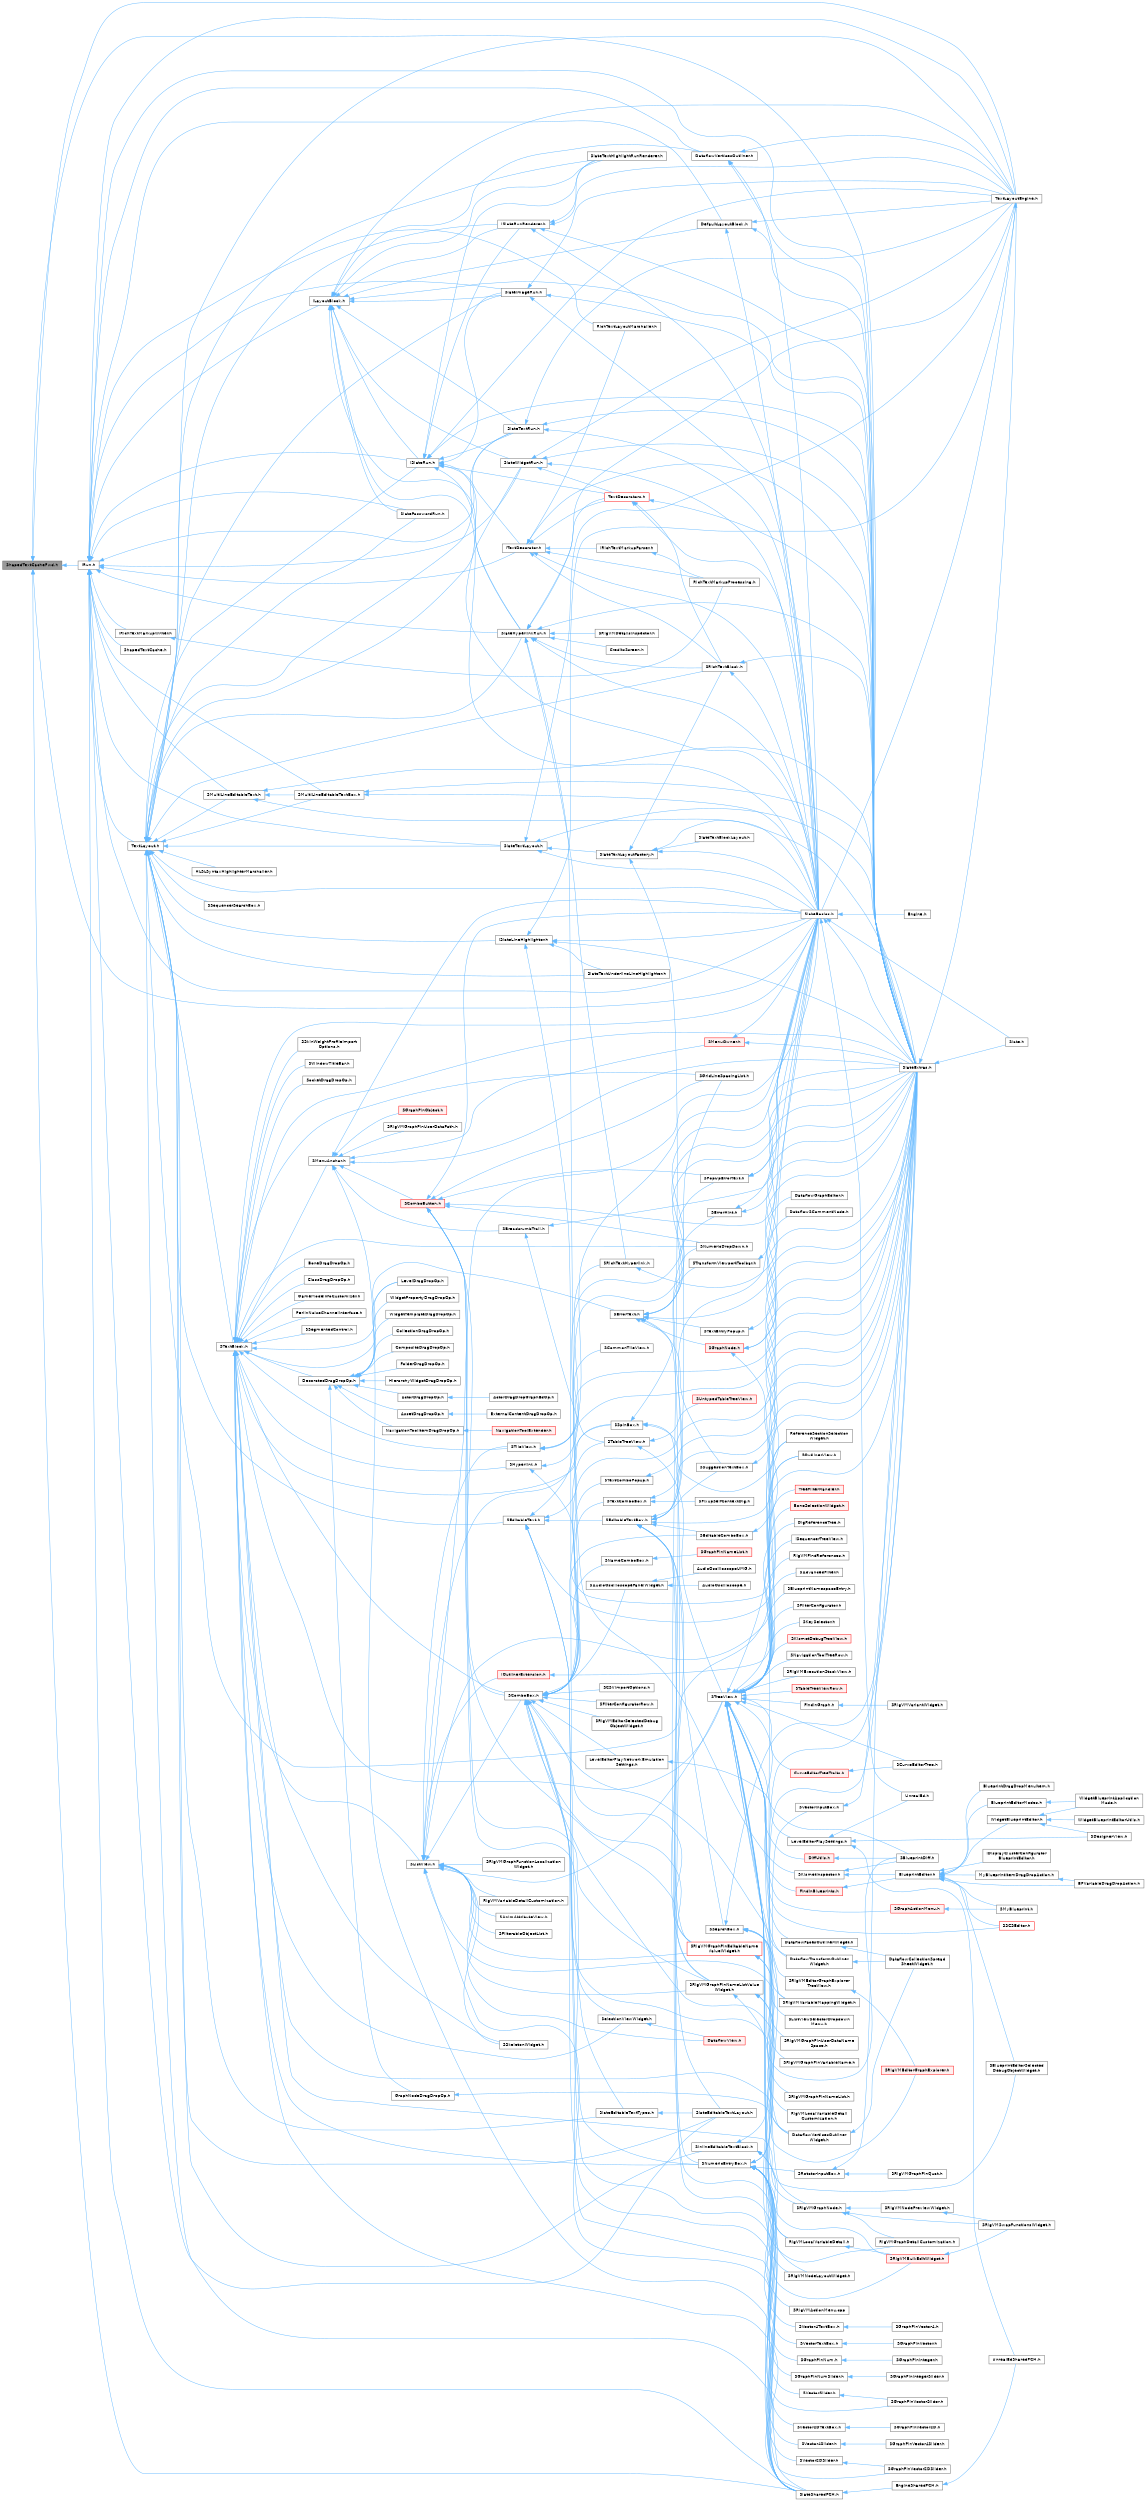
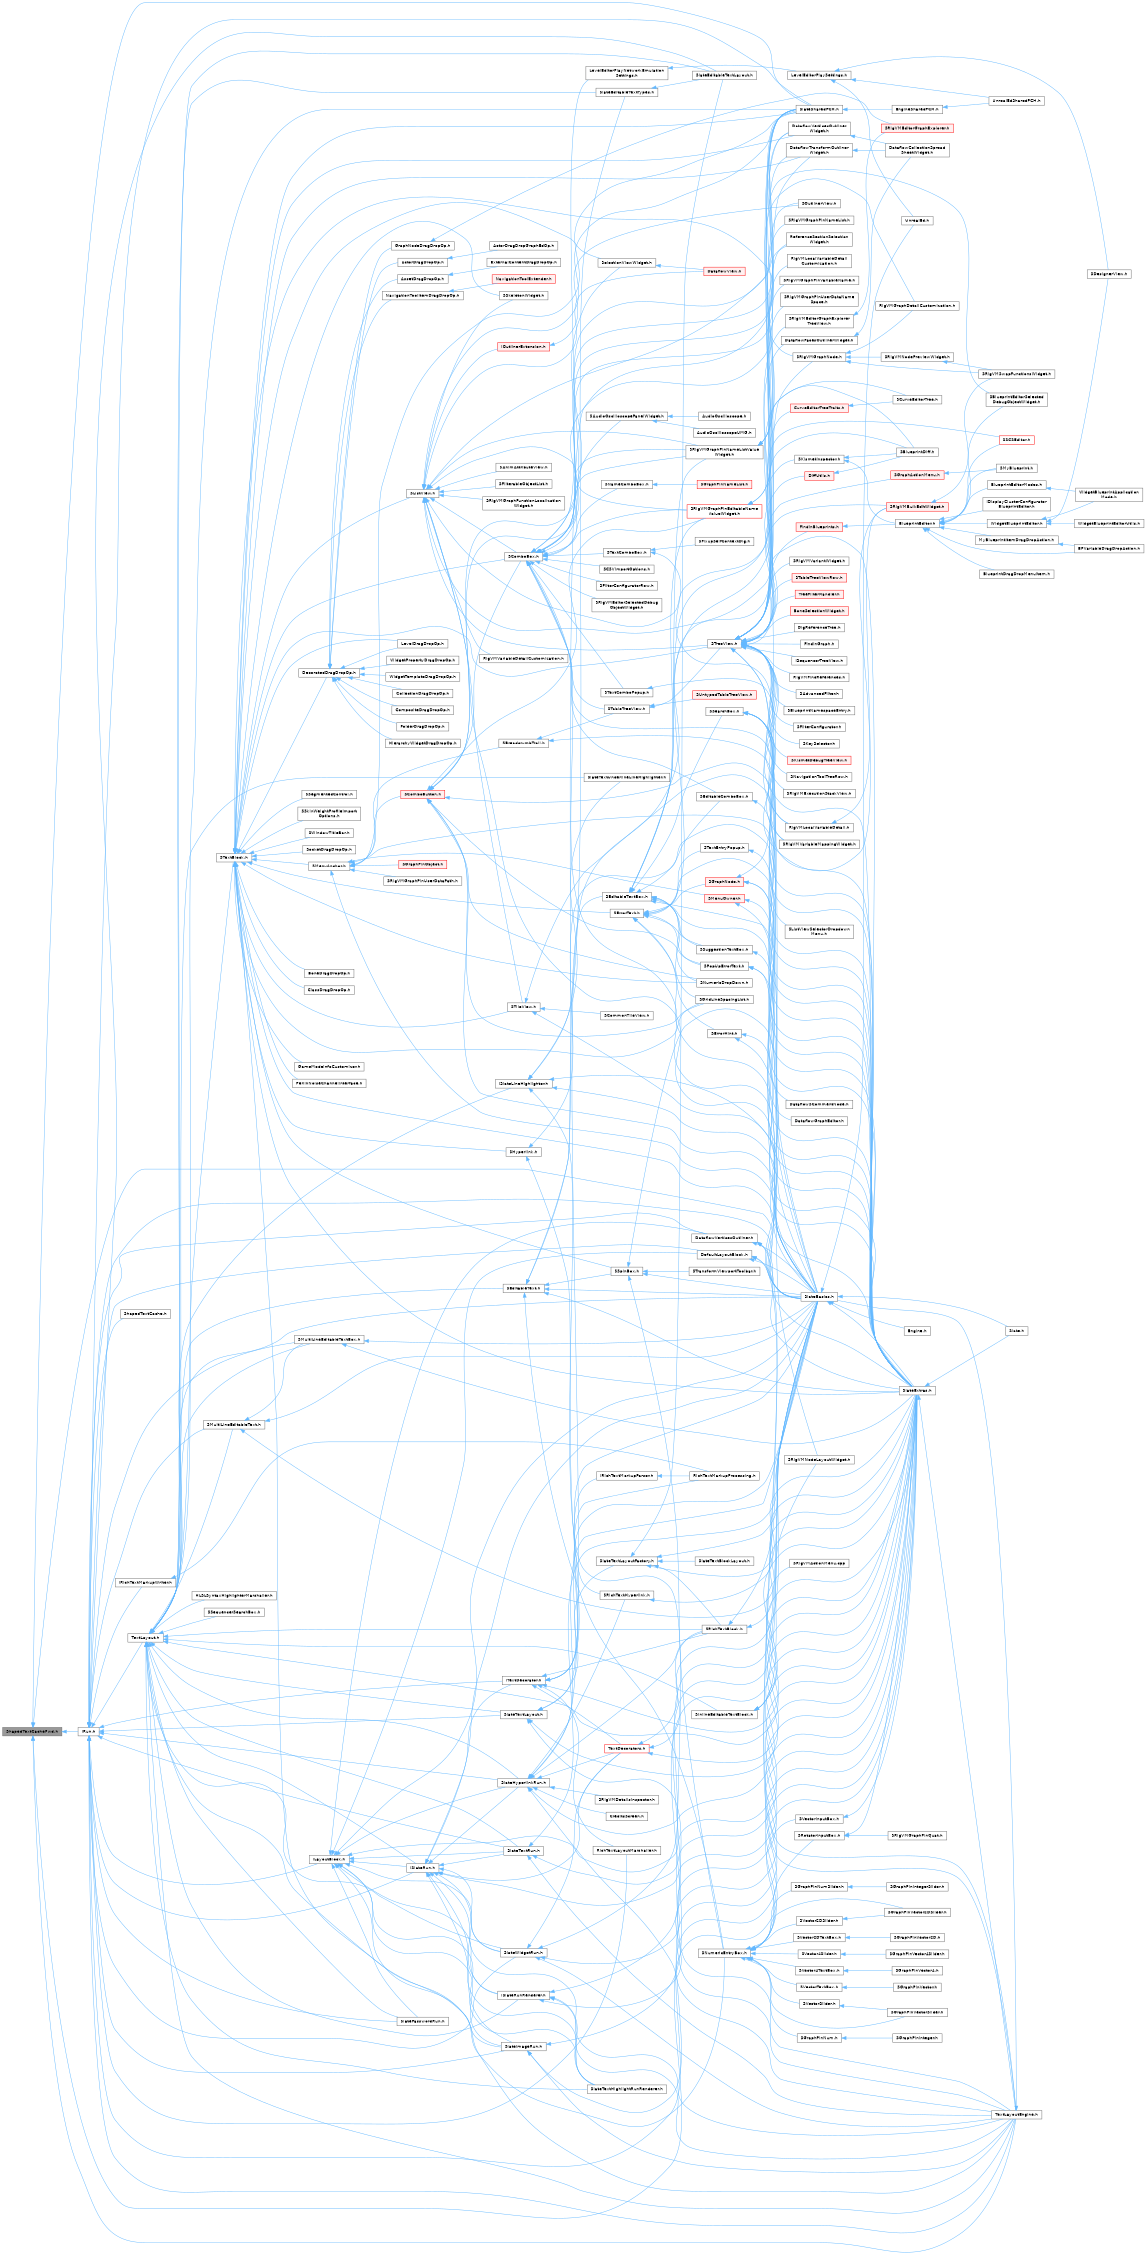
edge "DataflowTransformOutliner Widget.h" -> "STextBlock.h": added
edge "SlateBasics.h" -> "STransformViewportToolbar.h": now "SlateBasics.h" -> "SSpinBox.h"
edge "SRigVMVariantWidget.h" -> "FindInGraph.h": now "SRigVMVariantWidget.h" -> "STreeView.h"
edge "SlateWidgetRun.h" -> "ISlateRun.h": added
